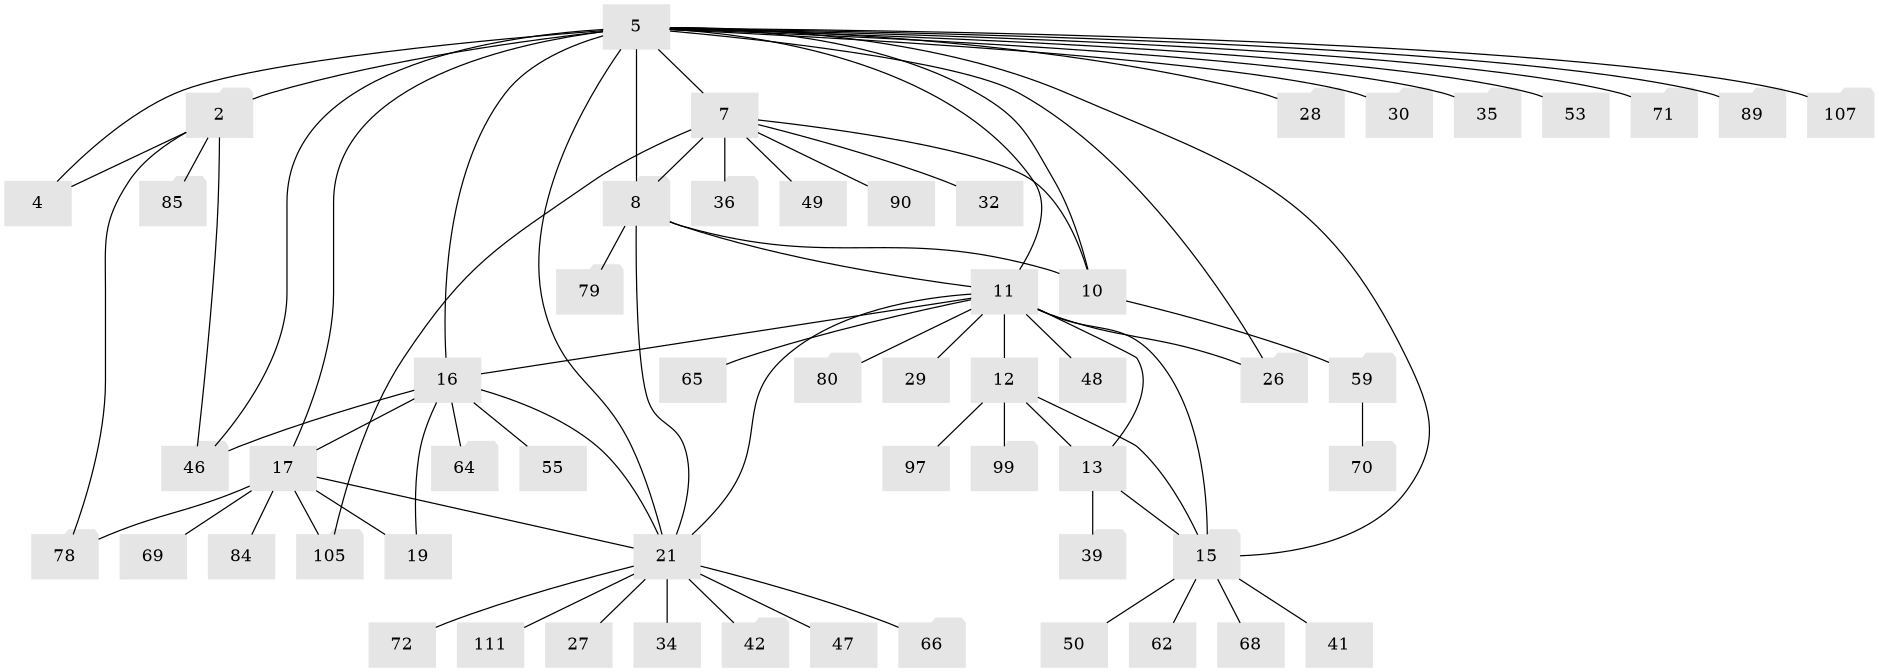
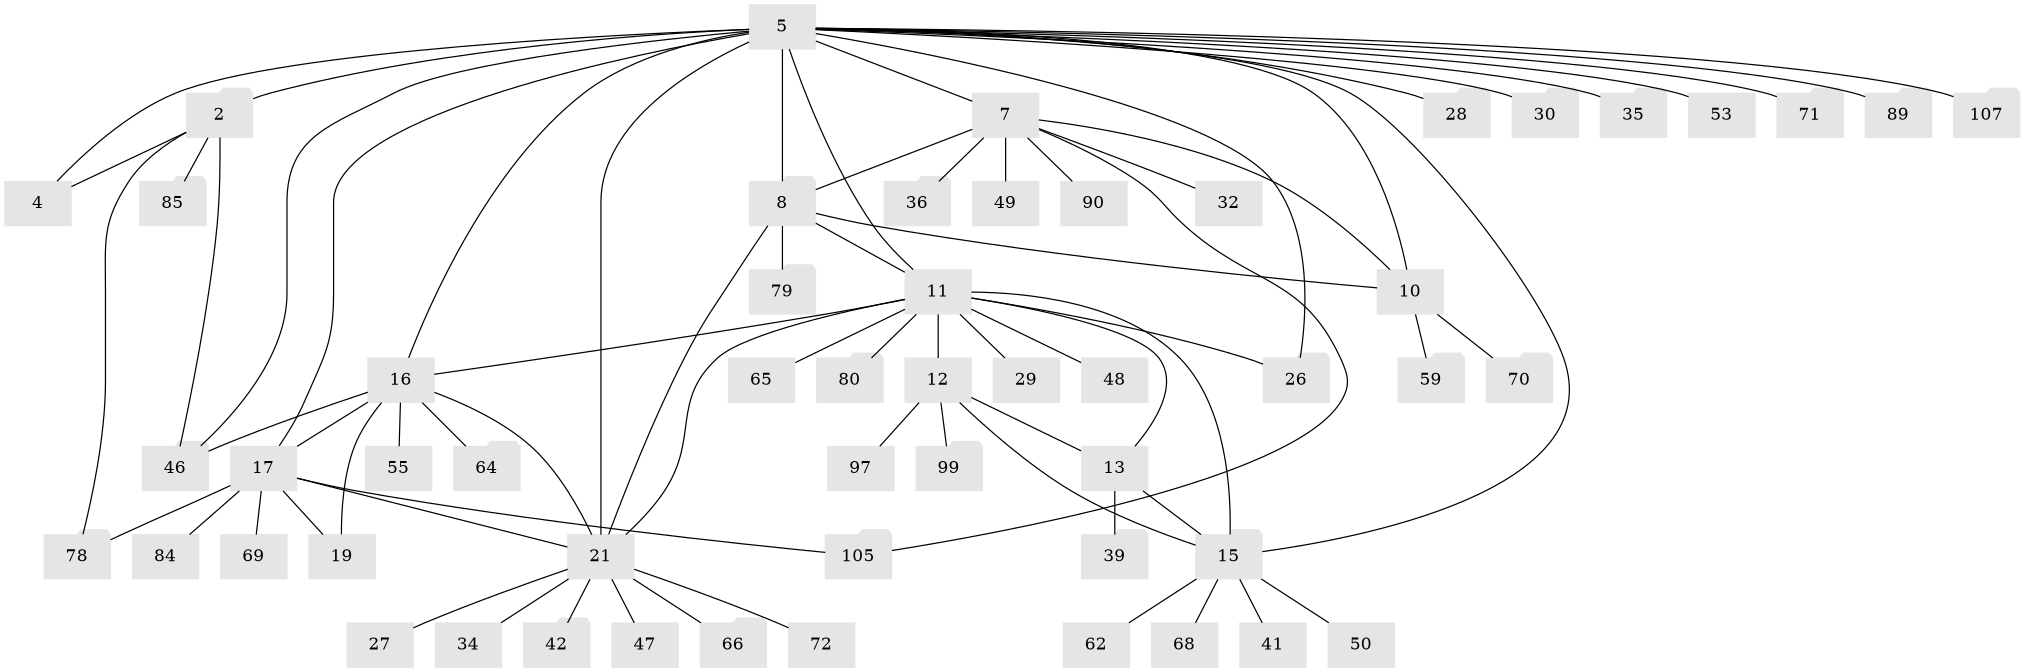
edge "59" -- "70": now "10" -- "70"
node "111": removed
